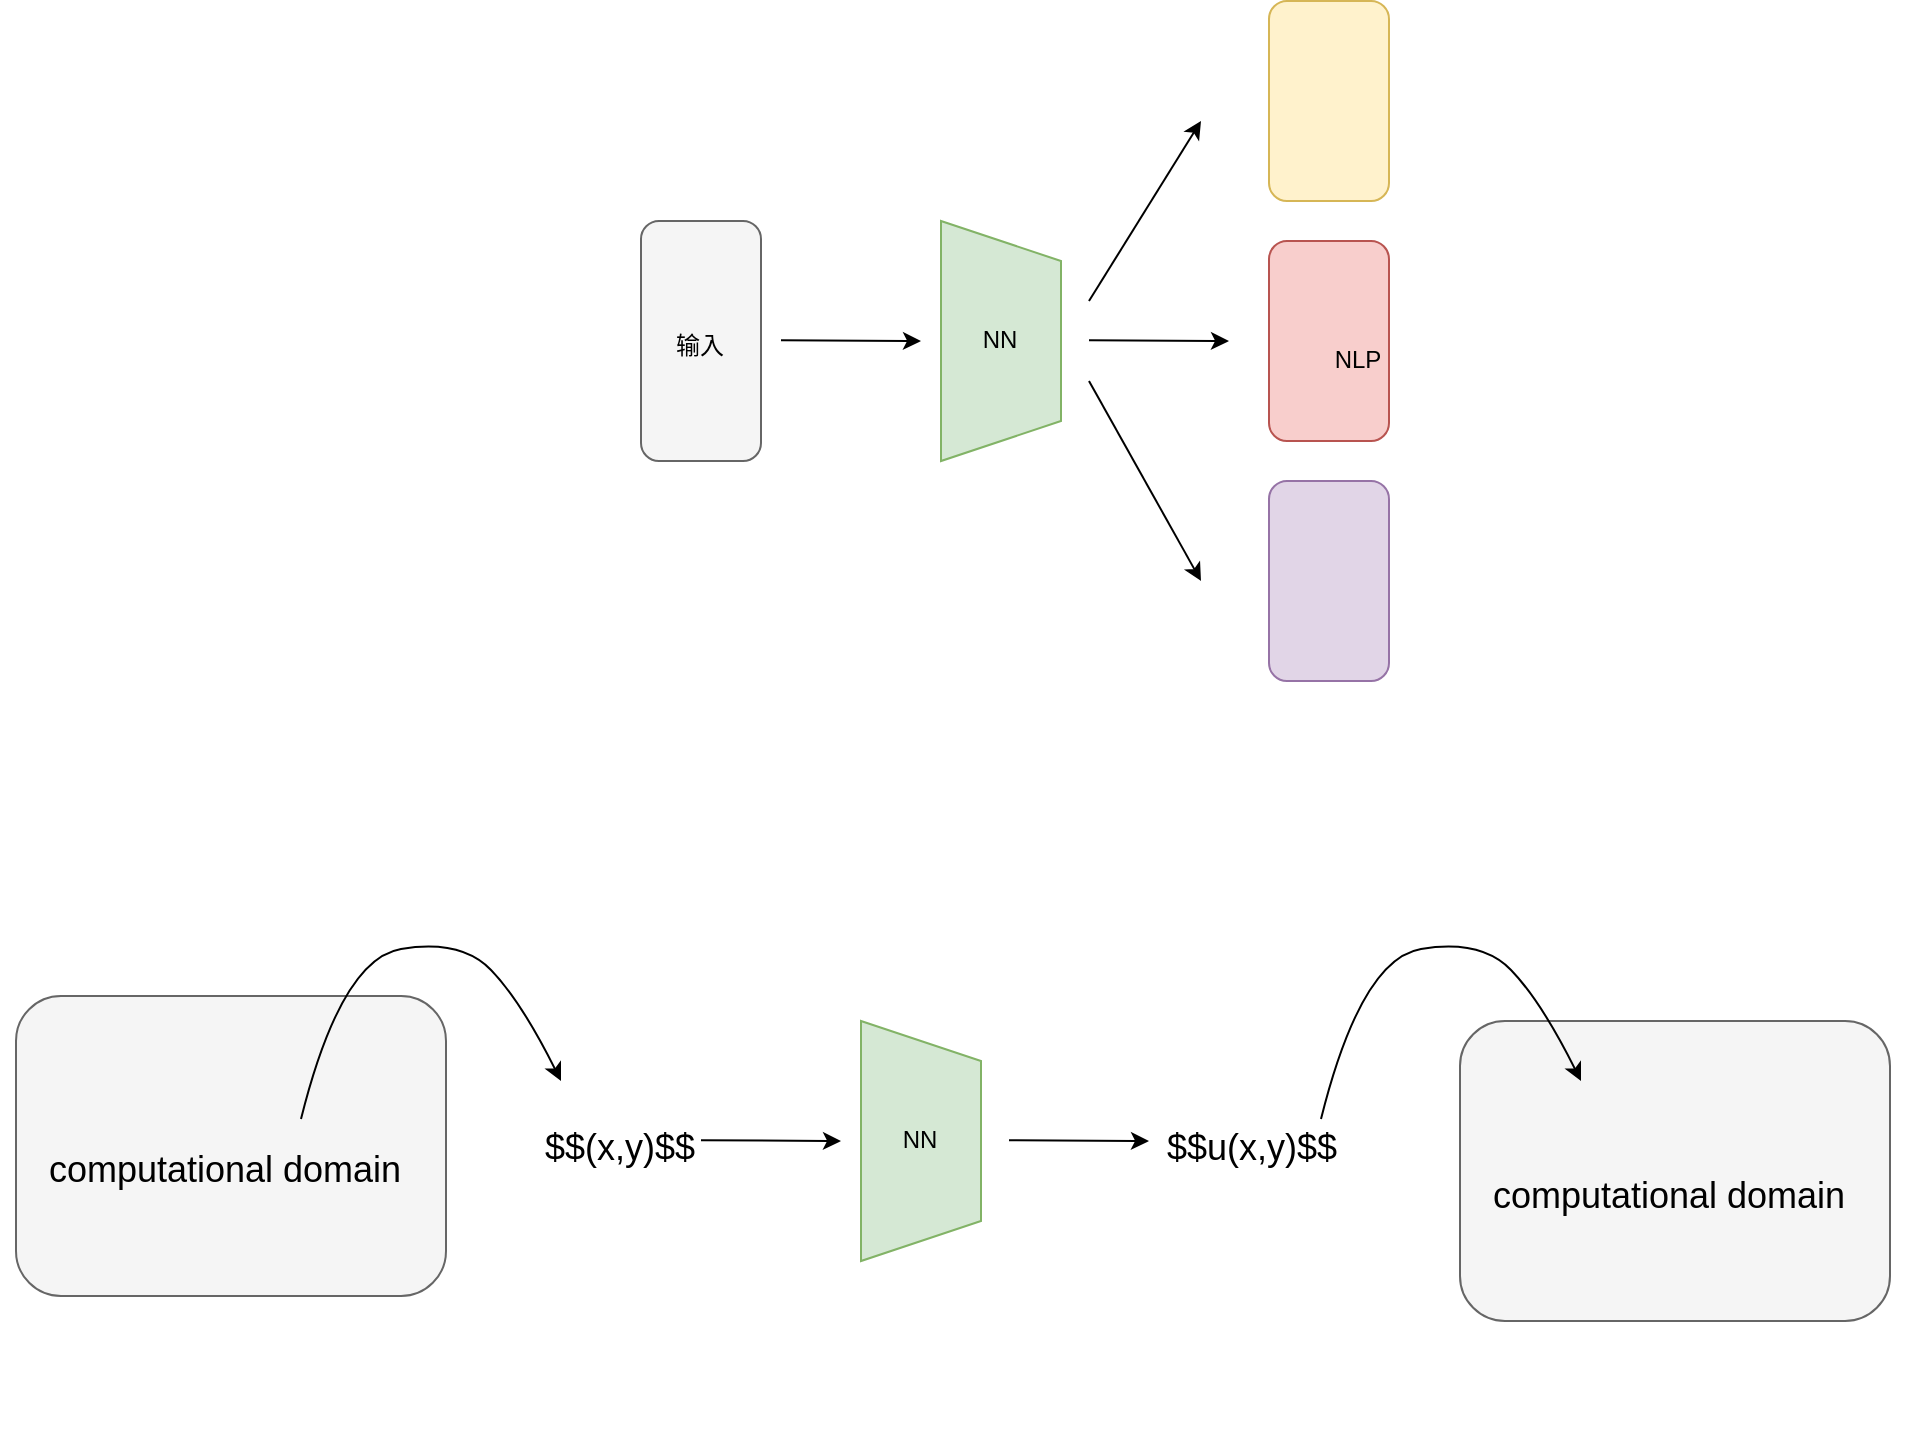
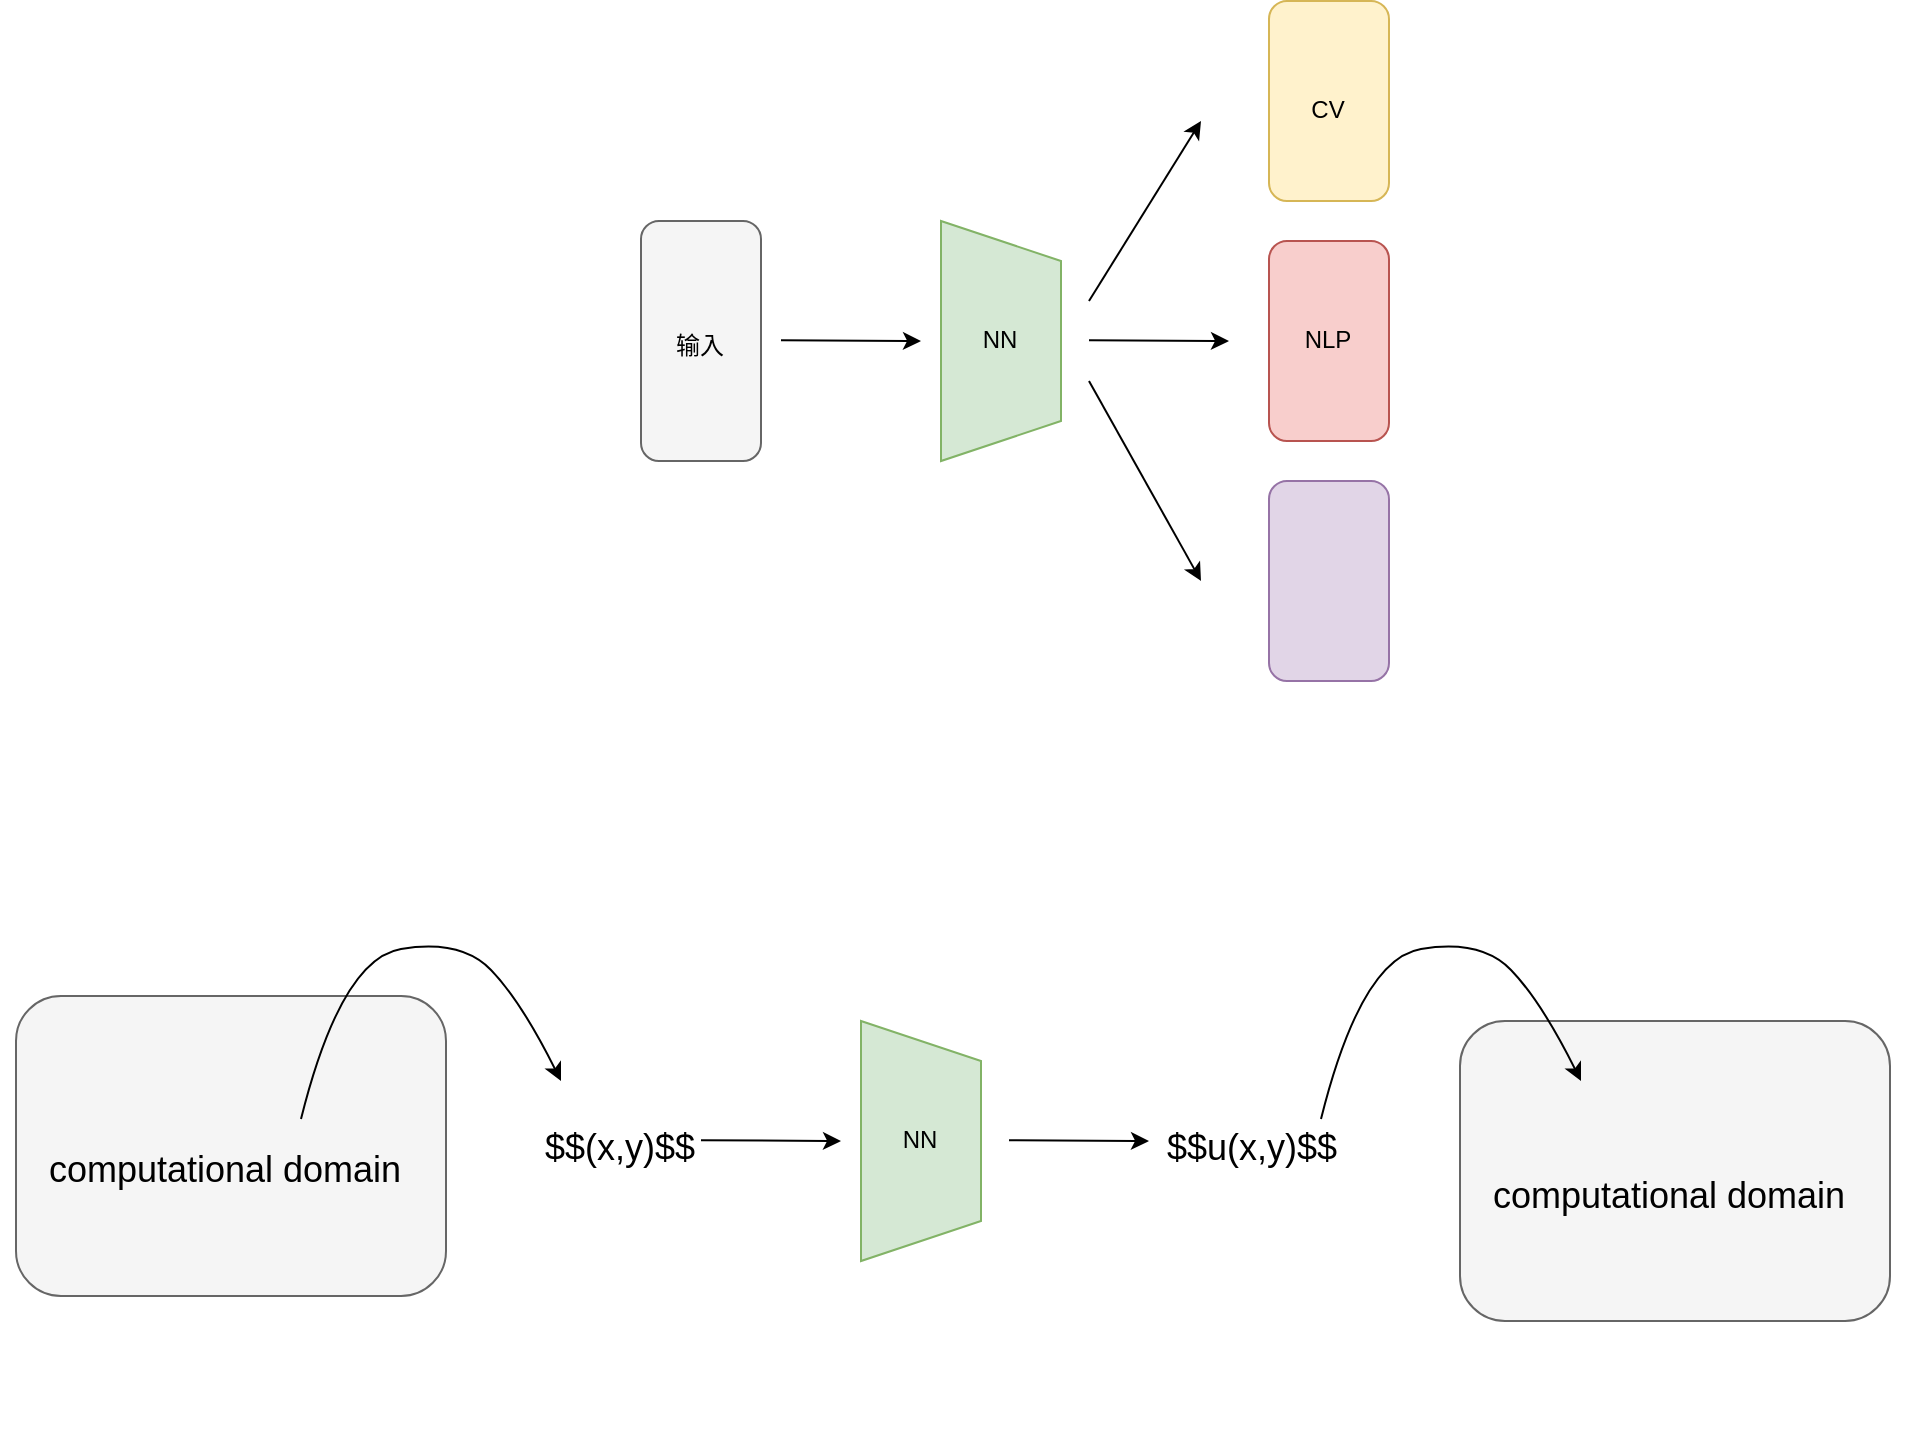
node "CV": added
node "NLP": moved (1359, 361) -> (1329, 341)
